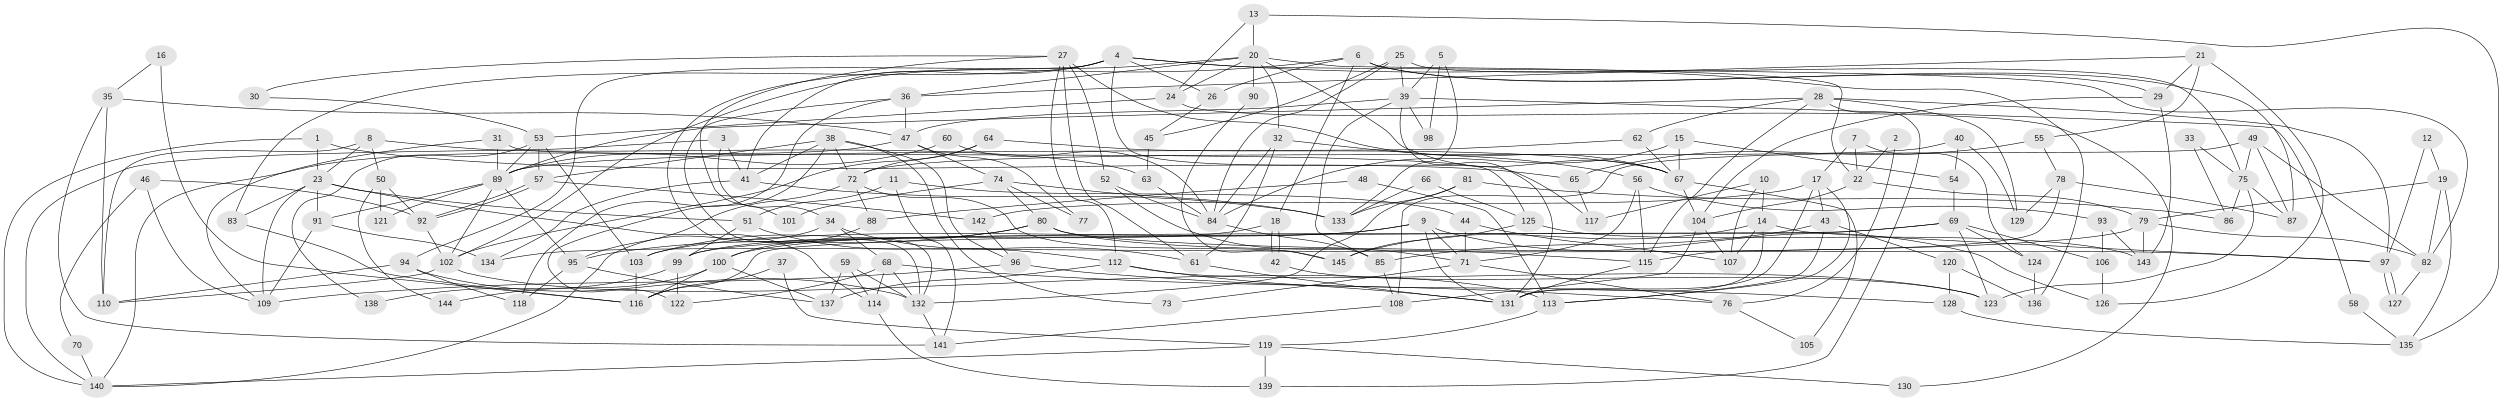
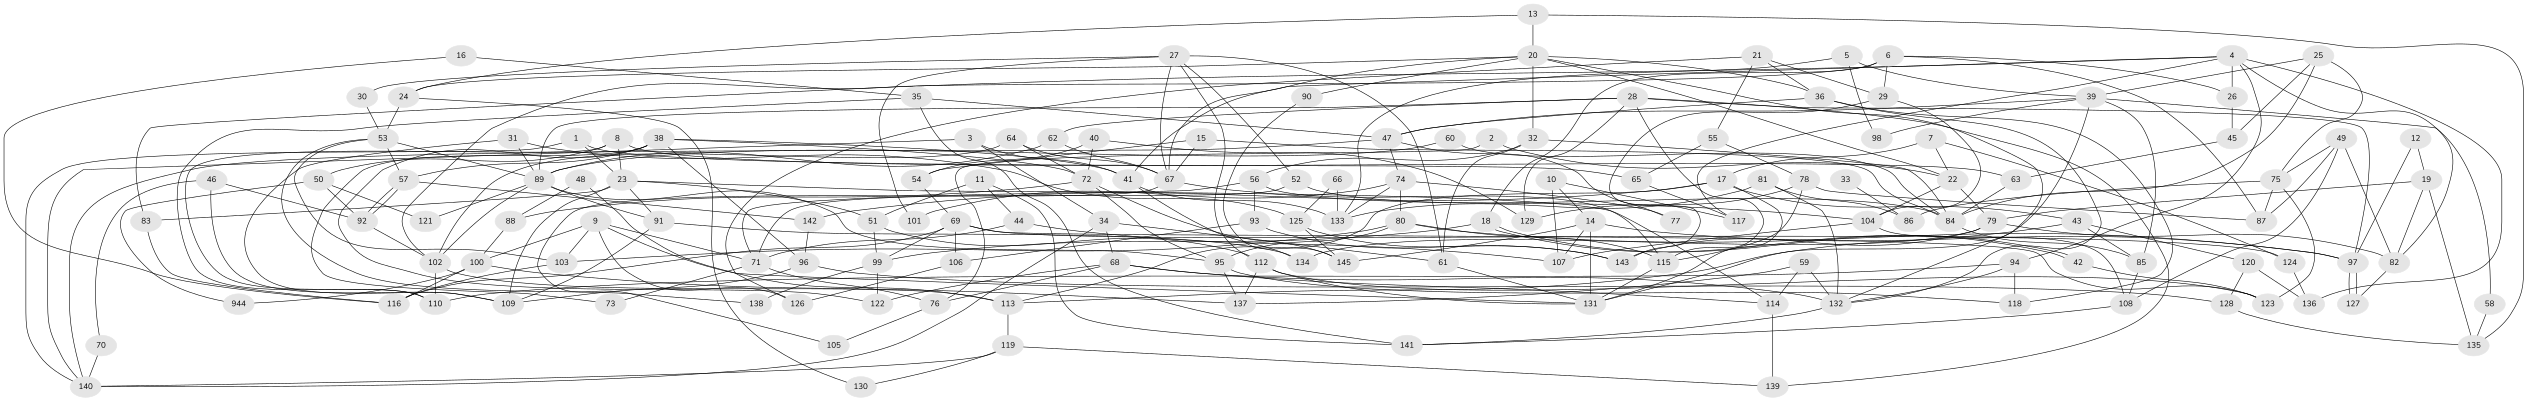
edge "33" -- "75": removed
node "37": removed
node "144": label "144" -> "944"
